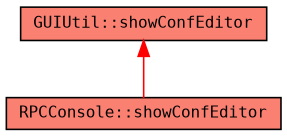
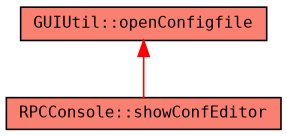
node "GUIUtil::showConfEditor": label "GUIUtil::showConfEditor" -> "GUIUtil::openConfigfile"
